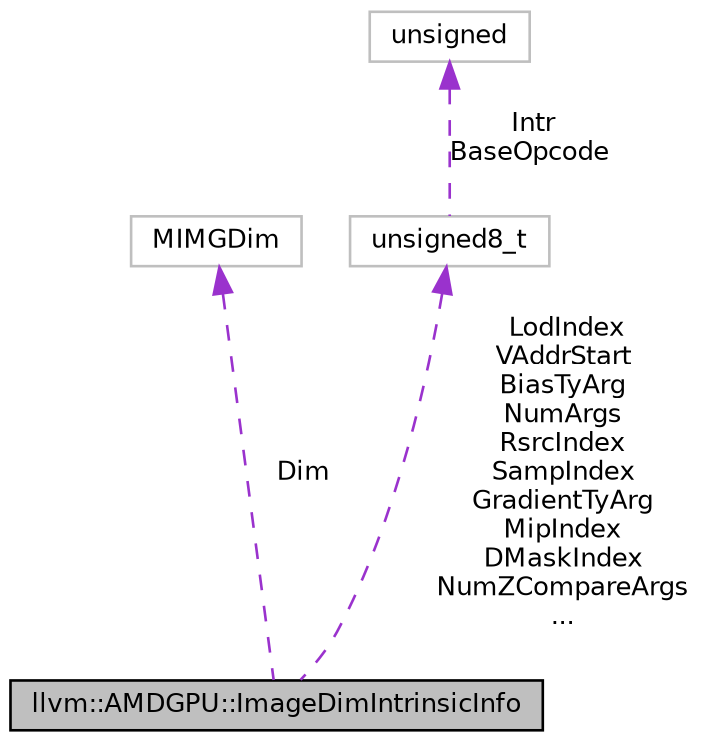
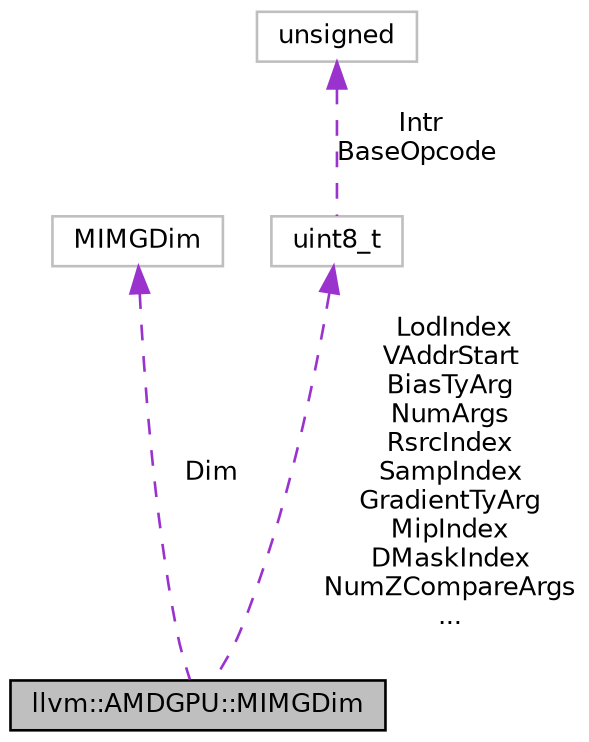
node "unsigned8_t": label "unsigned8_t" -> "uint8_t"
node "llvm::AMDGPU::ImageDimIntrinsicInfo": label "llvm::AMDGPU::ImageDimIntrinsicInfo" -> "llvm::AMDGPU::MIMGDim"
